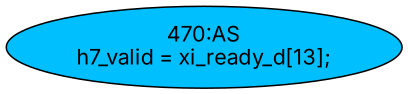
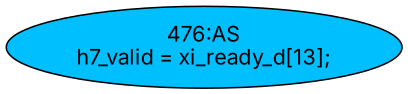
node "470:AS h7_valid = xi_ready_d[13];": label "470:AS h7_valid = xi_ready_d[13];" -> "476:AS h7_valid = xi_ready_d[13];"
